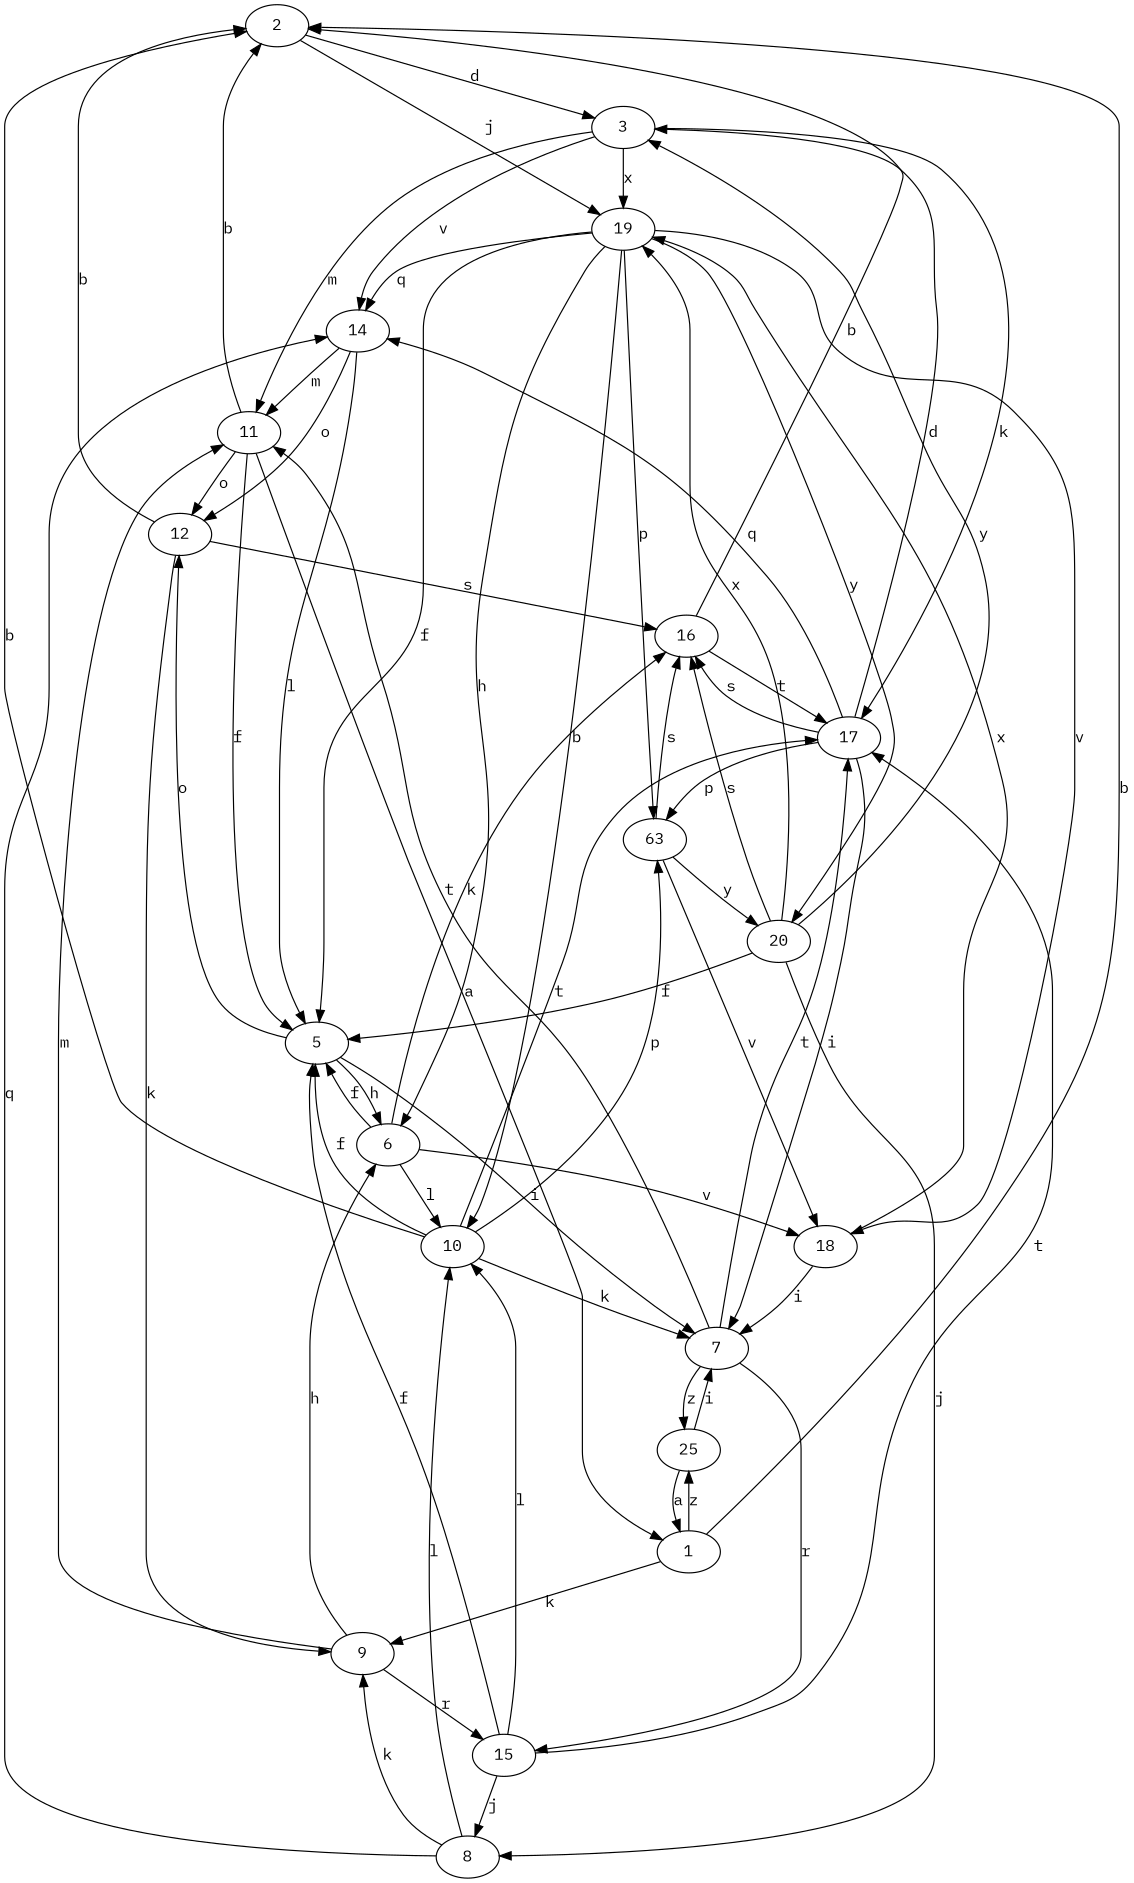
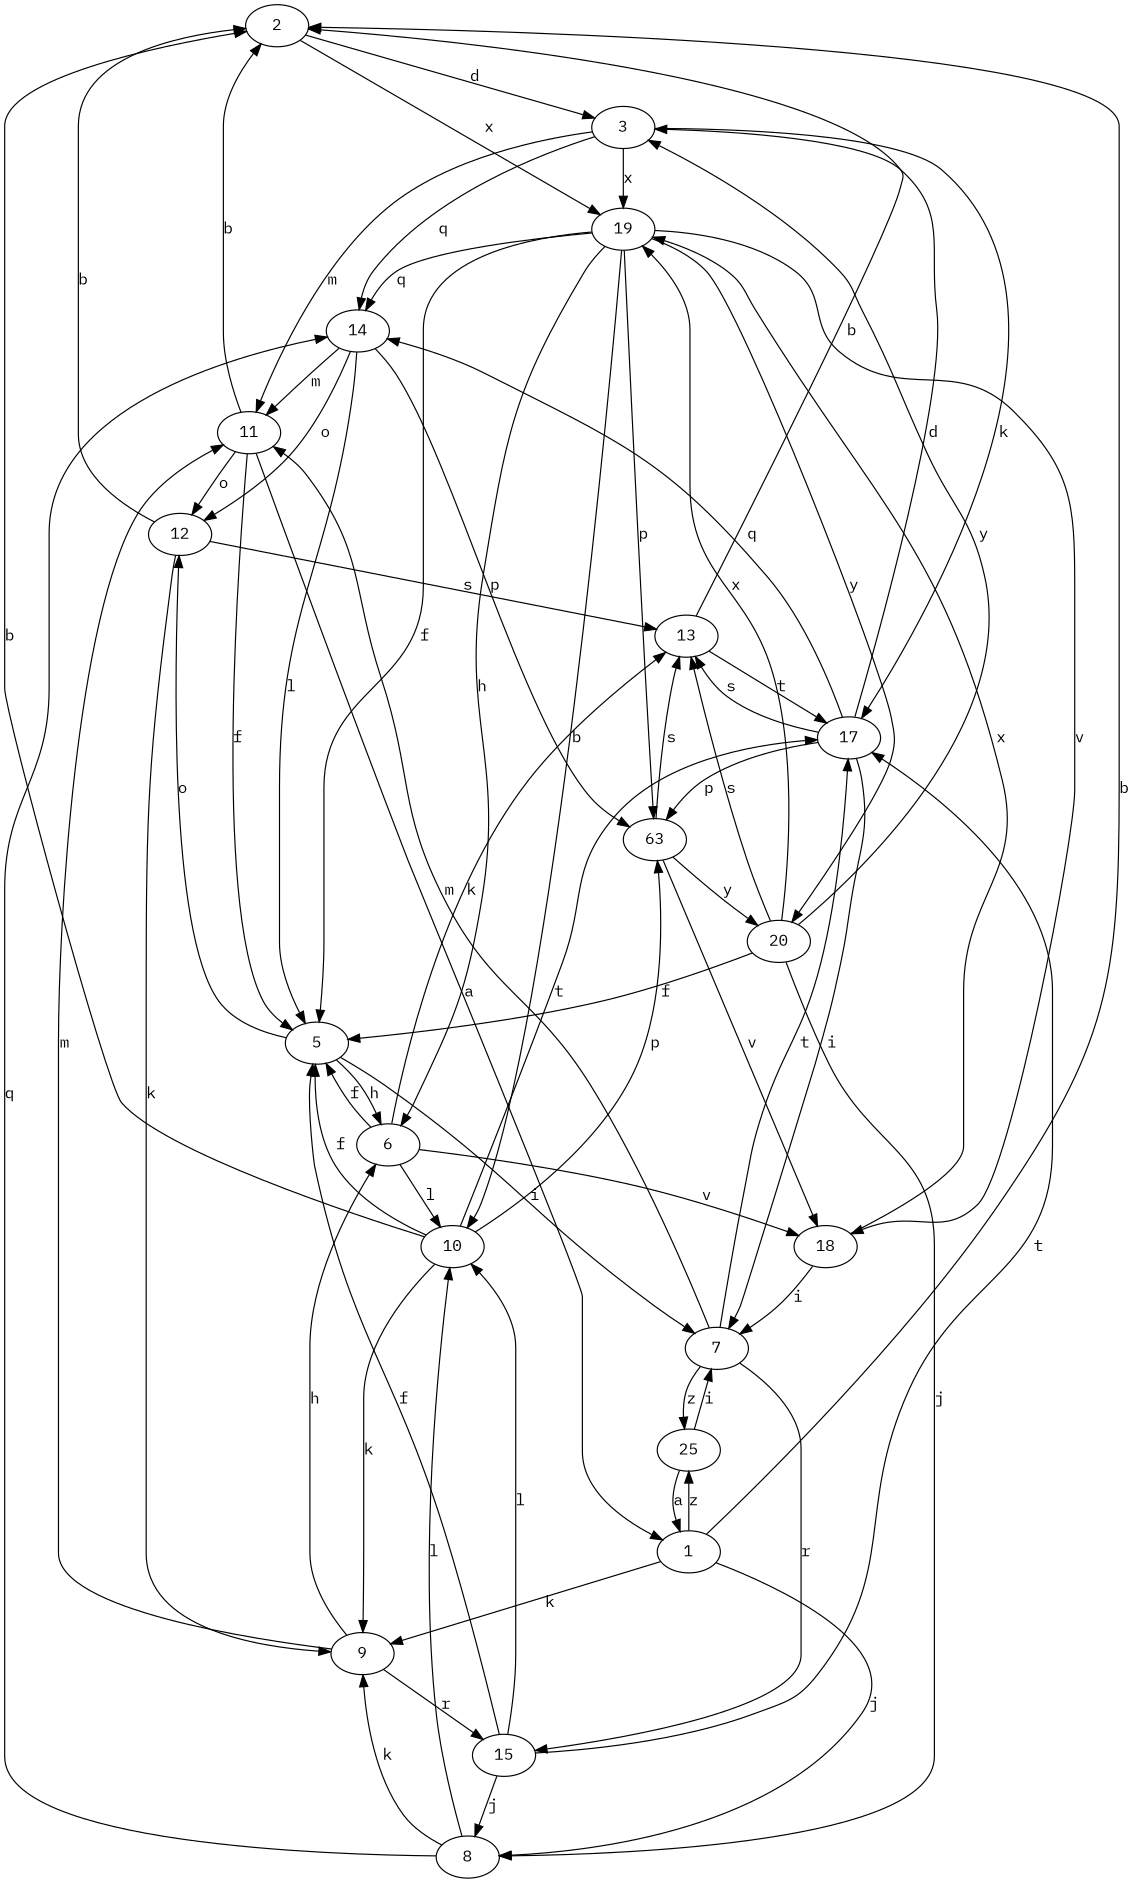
edge "2" -> "19": label "j" -> "x"
edge "3" -> "14": label "v" -> "q"
edge "14" -> "63": added, label "p"
node "16": label "16" -> "13"
edge "7" -> "11": label "t" -> "m"
edge "10" -> "7": now "10" -> "9"
edge "1" -> "8": added, label "j"
